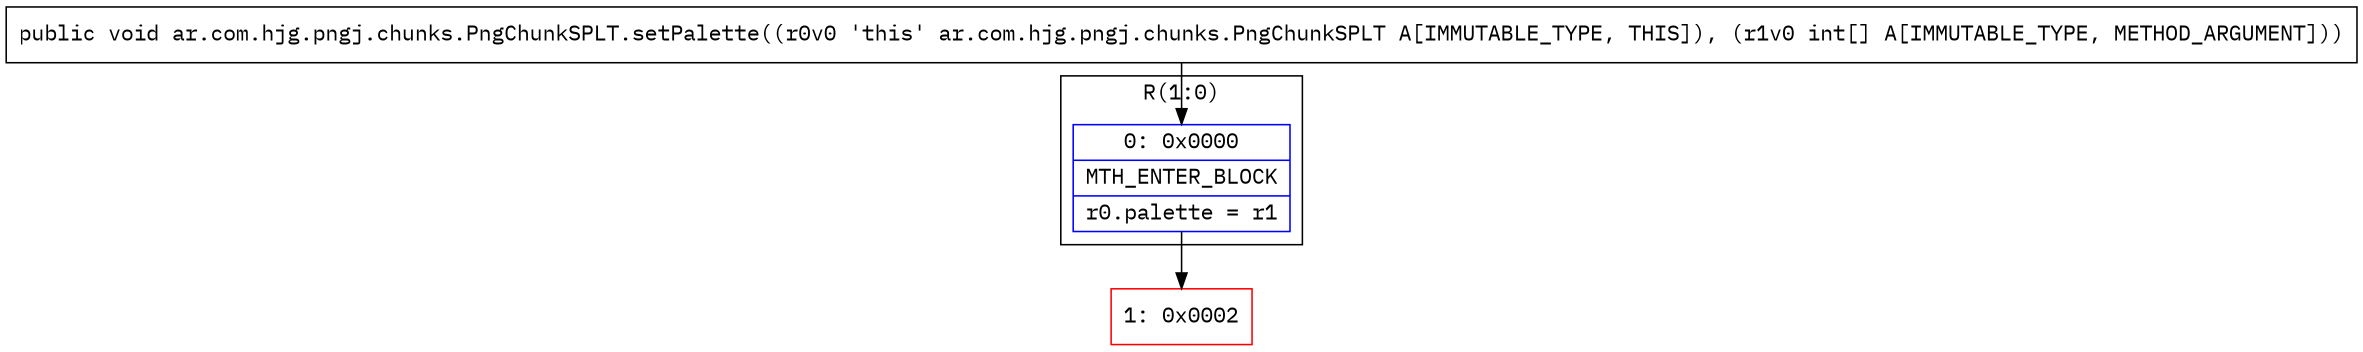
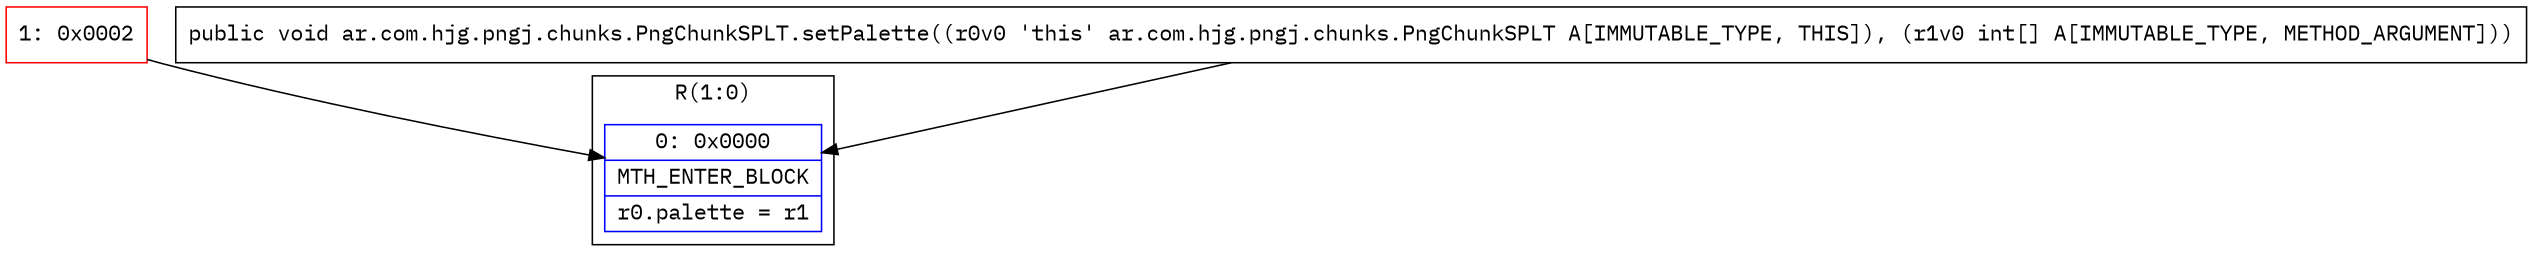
edge "0: 0x0000" -> "1: 0x0002": reversed
